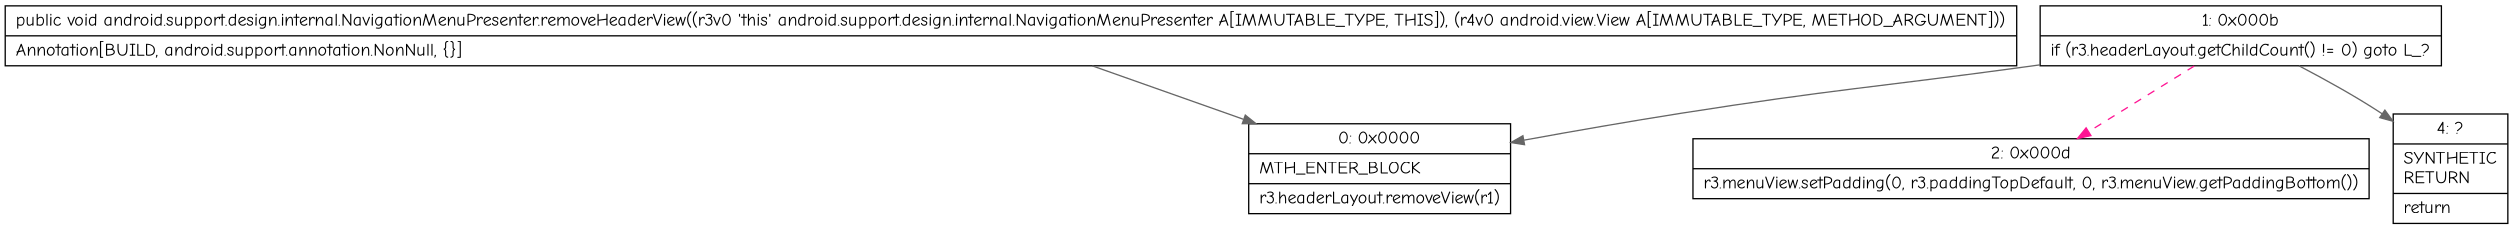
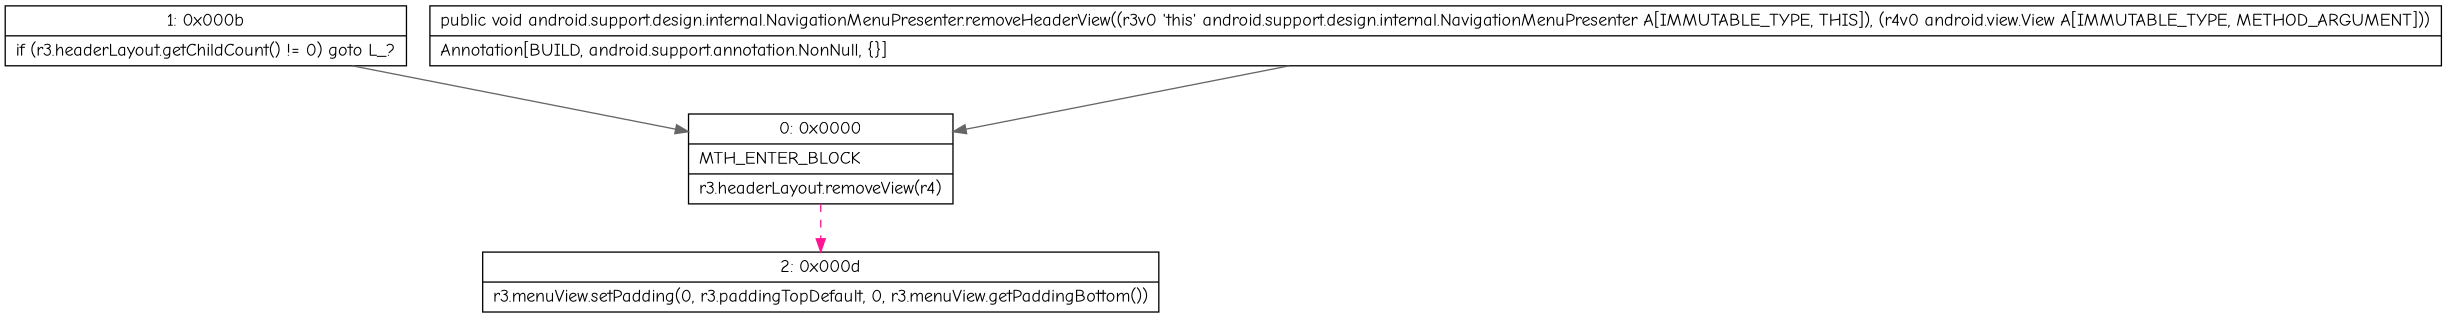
edge "1: 0x000b" -> "2: 0x000d": now "0: 0x0000" -> "2: 0x000d"
node "4: ?": removed
node "0: 0x0000": text "r3.headerLayout.removeView(r1)" -> "r3.headerLayout.removeView(r4)"
